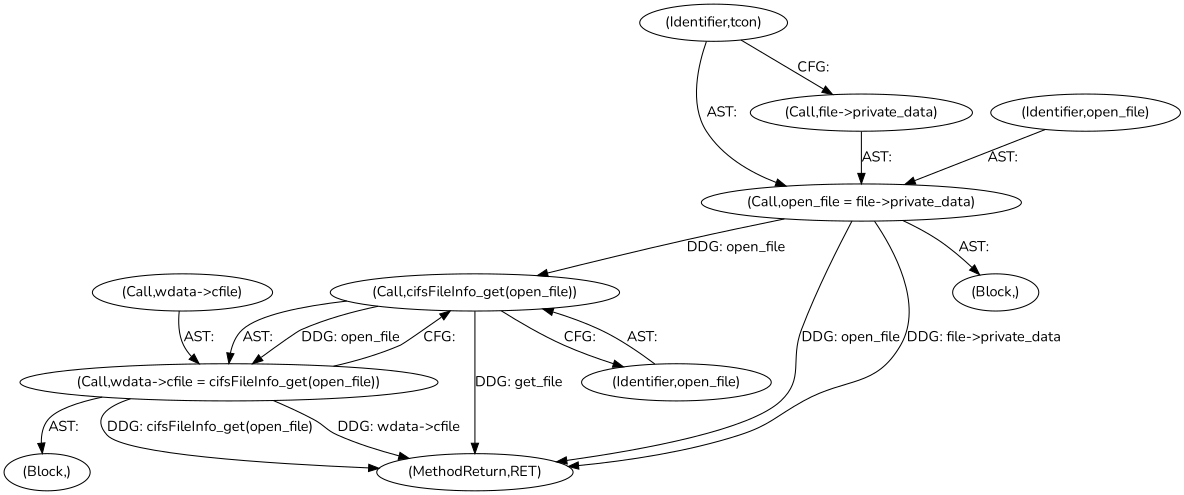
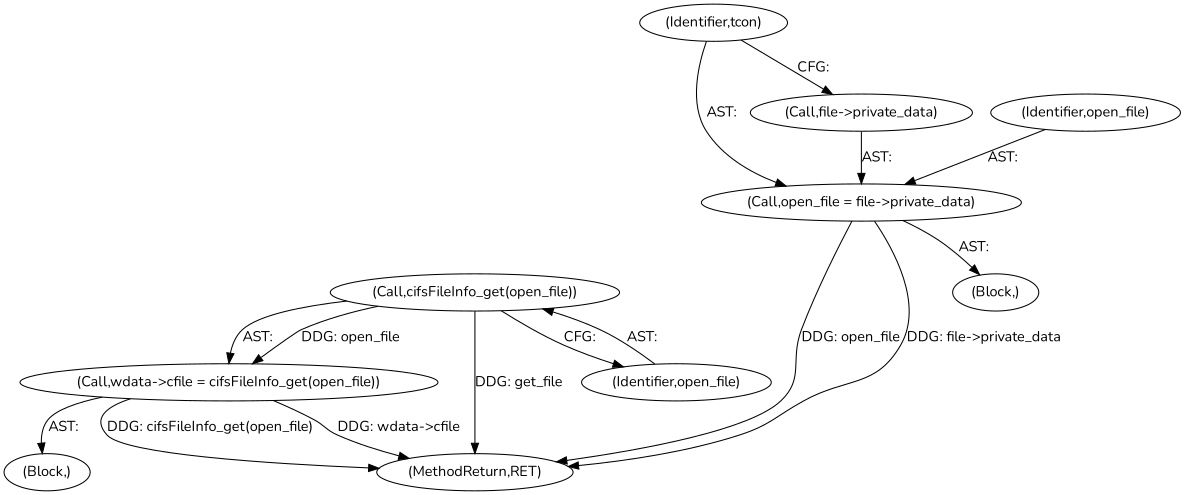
edge "(Call,open_file = file->private_data)" -> "(Call,cifsFileInfo_get(open_file))": removed, label "DDG: open_file"
node "(Call,wdata->cfile)": removed
edge "(Call,wdata->cfile = cifsFileInfo_get(open_file))" -> "(Call,cifsFileInfo_get(open_file))": removed, label "CFG:"
